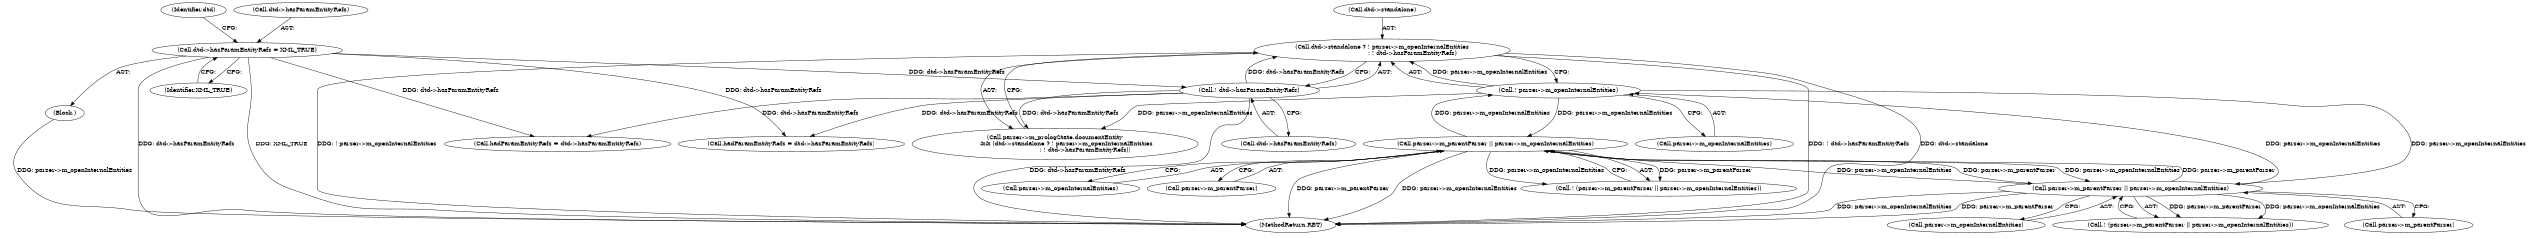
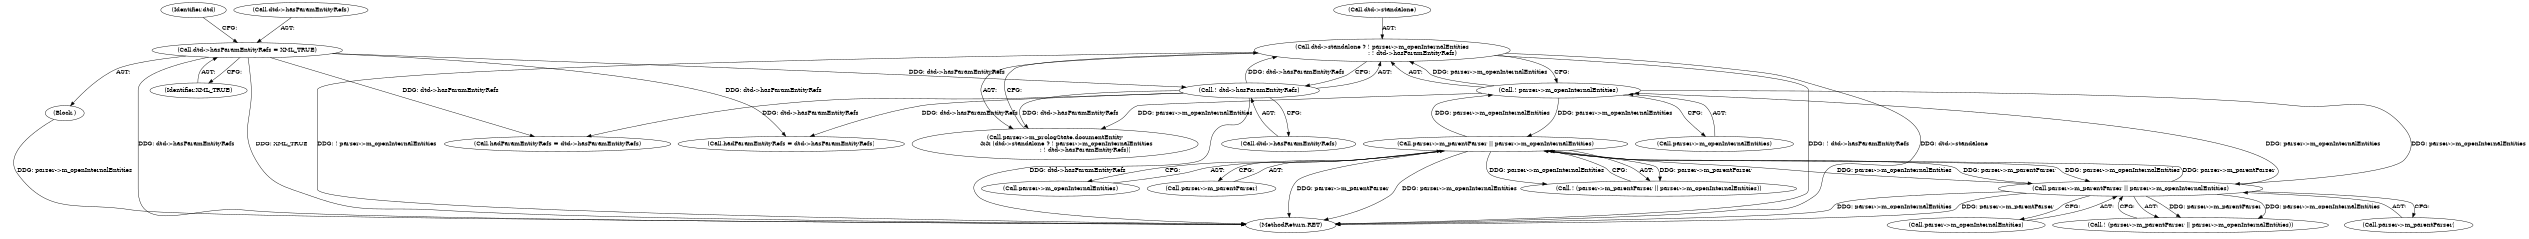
edge "(Identifier,XML_TRUE)" -> "(Call,dtd->hasParamEntityRefs = XML_TRUE)": label "CFG: " -> "AST: "
